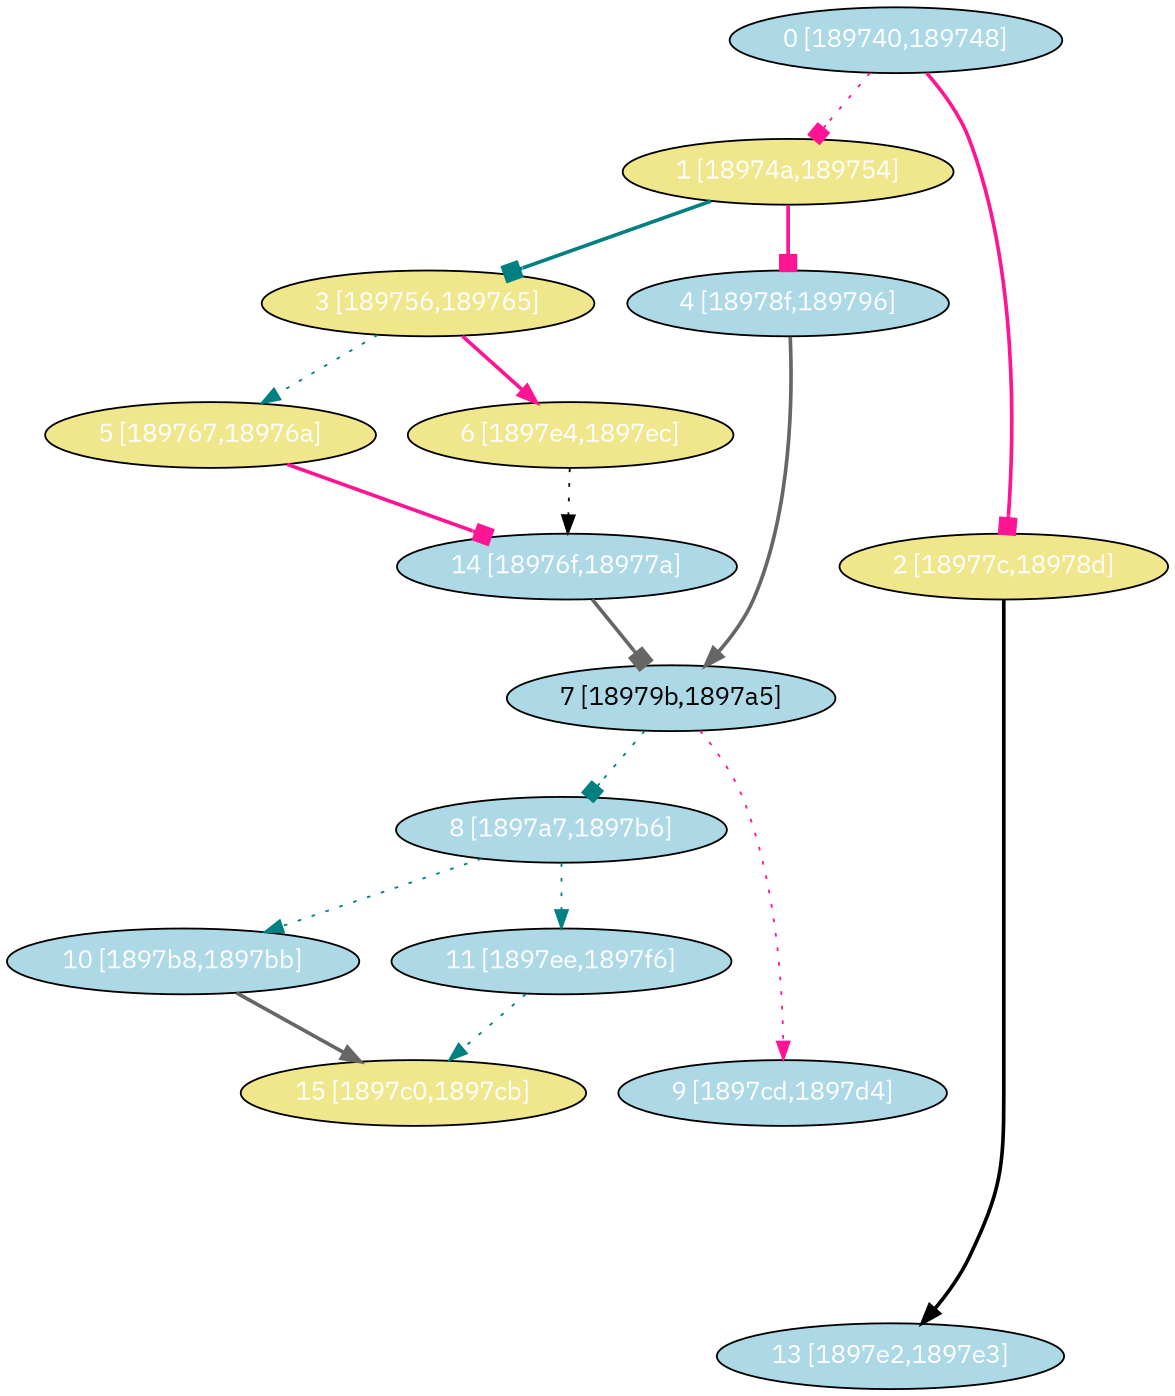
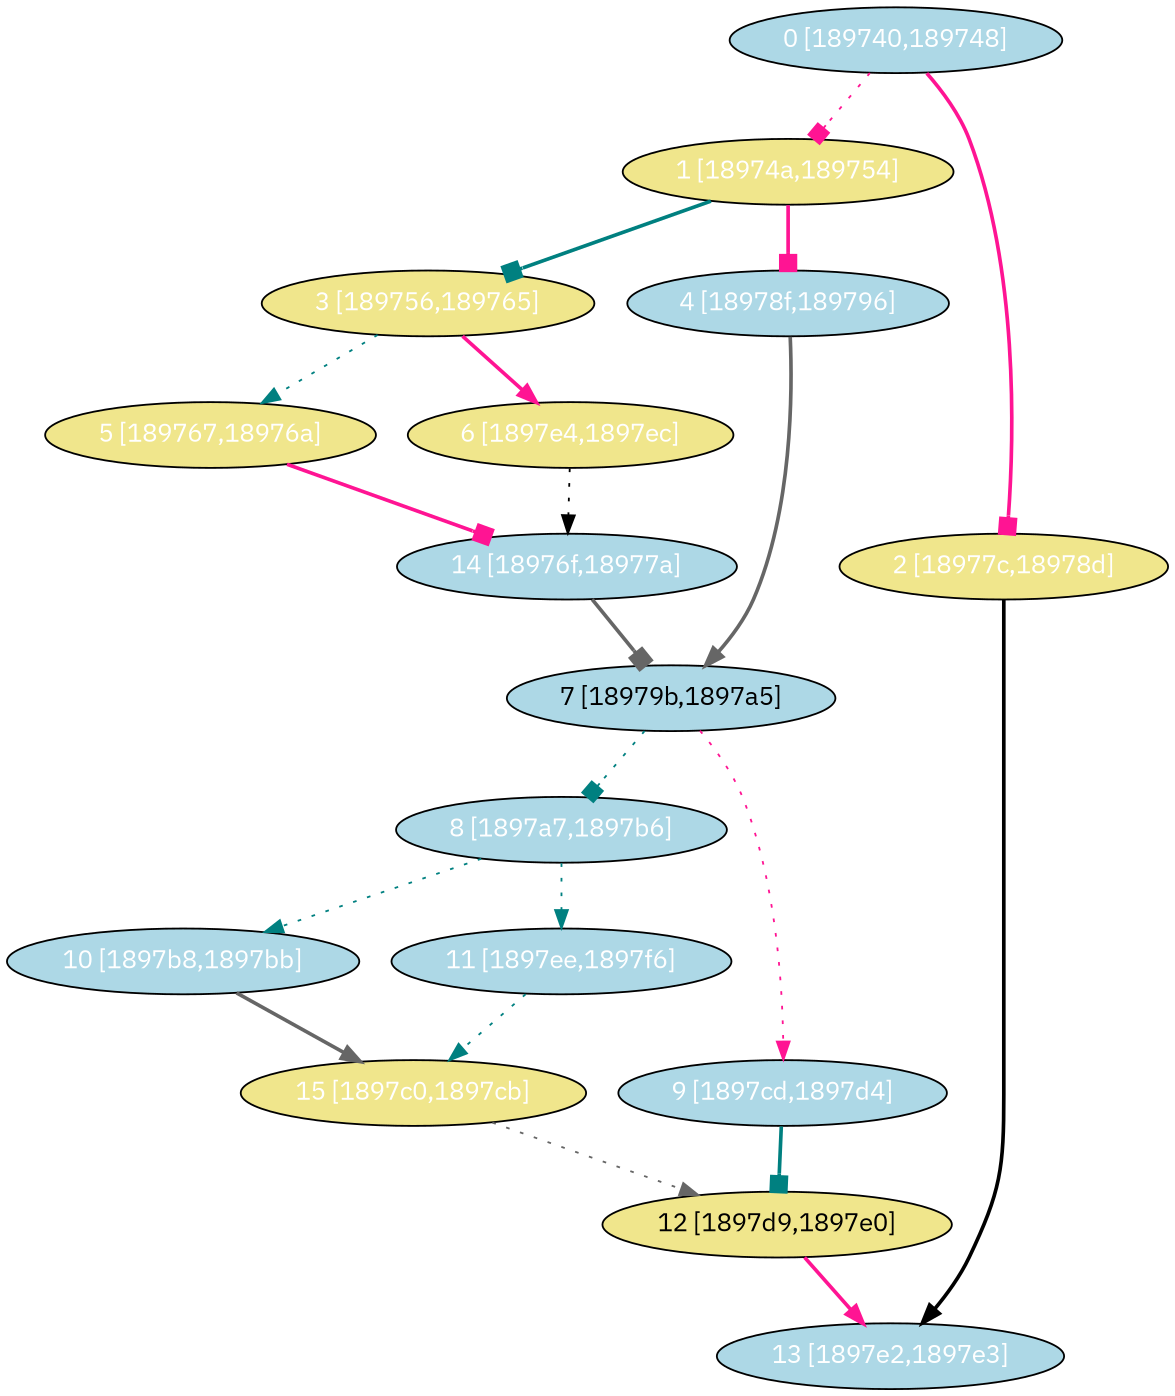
node "12 [1897d9,1897e0]": added
